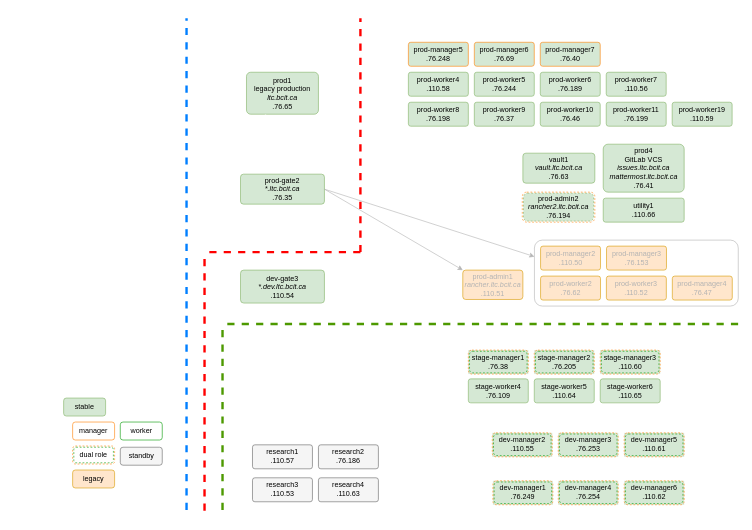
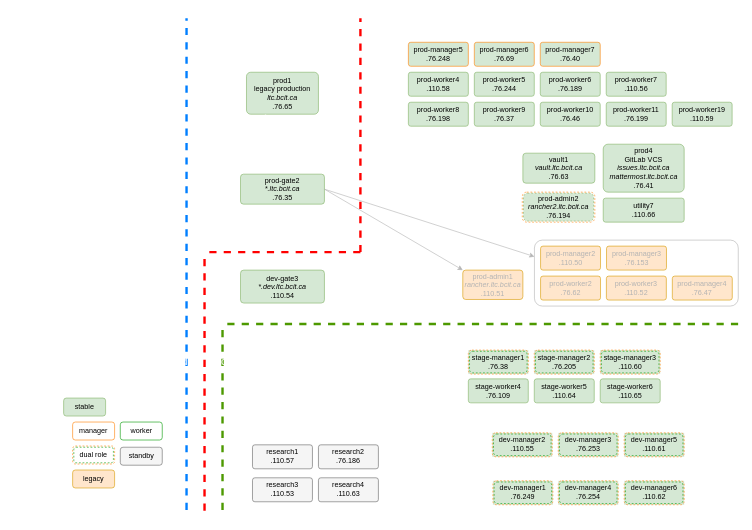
node "utility1 .110.66": label "utility1 .110.66" -> "utility7 .110.66"
node "*.dev.ltc.bcit.ca": moved (273, 343) -> (210, 361)
